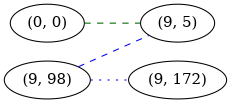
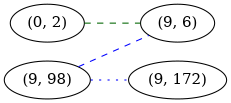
node "(0, 0)": label "(0, 0)" -> "(0, 2)"
node "(9, 5)": label "(9, 5)" -> "(9, 6)"
